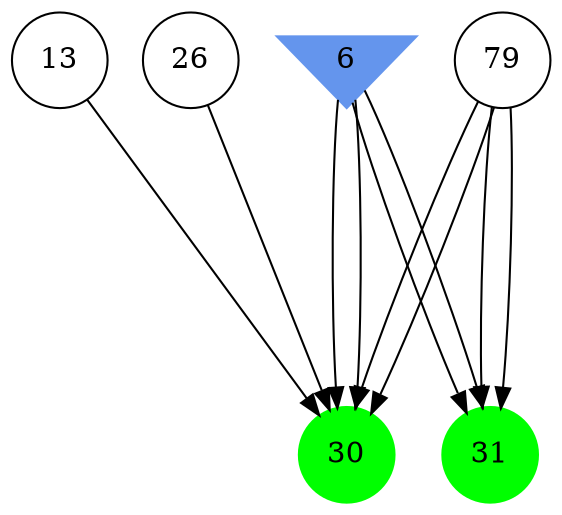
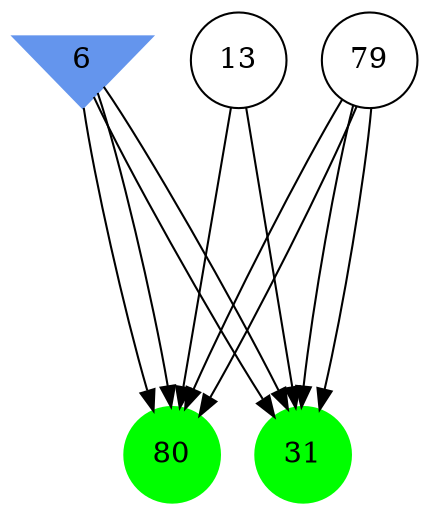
node "26": removed
edge "13" -> "31": added
node "30": label "30" -> "80"
